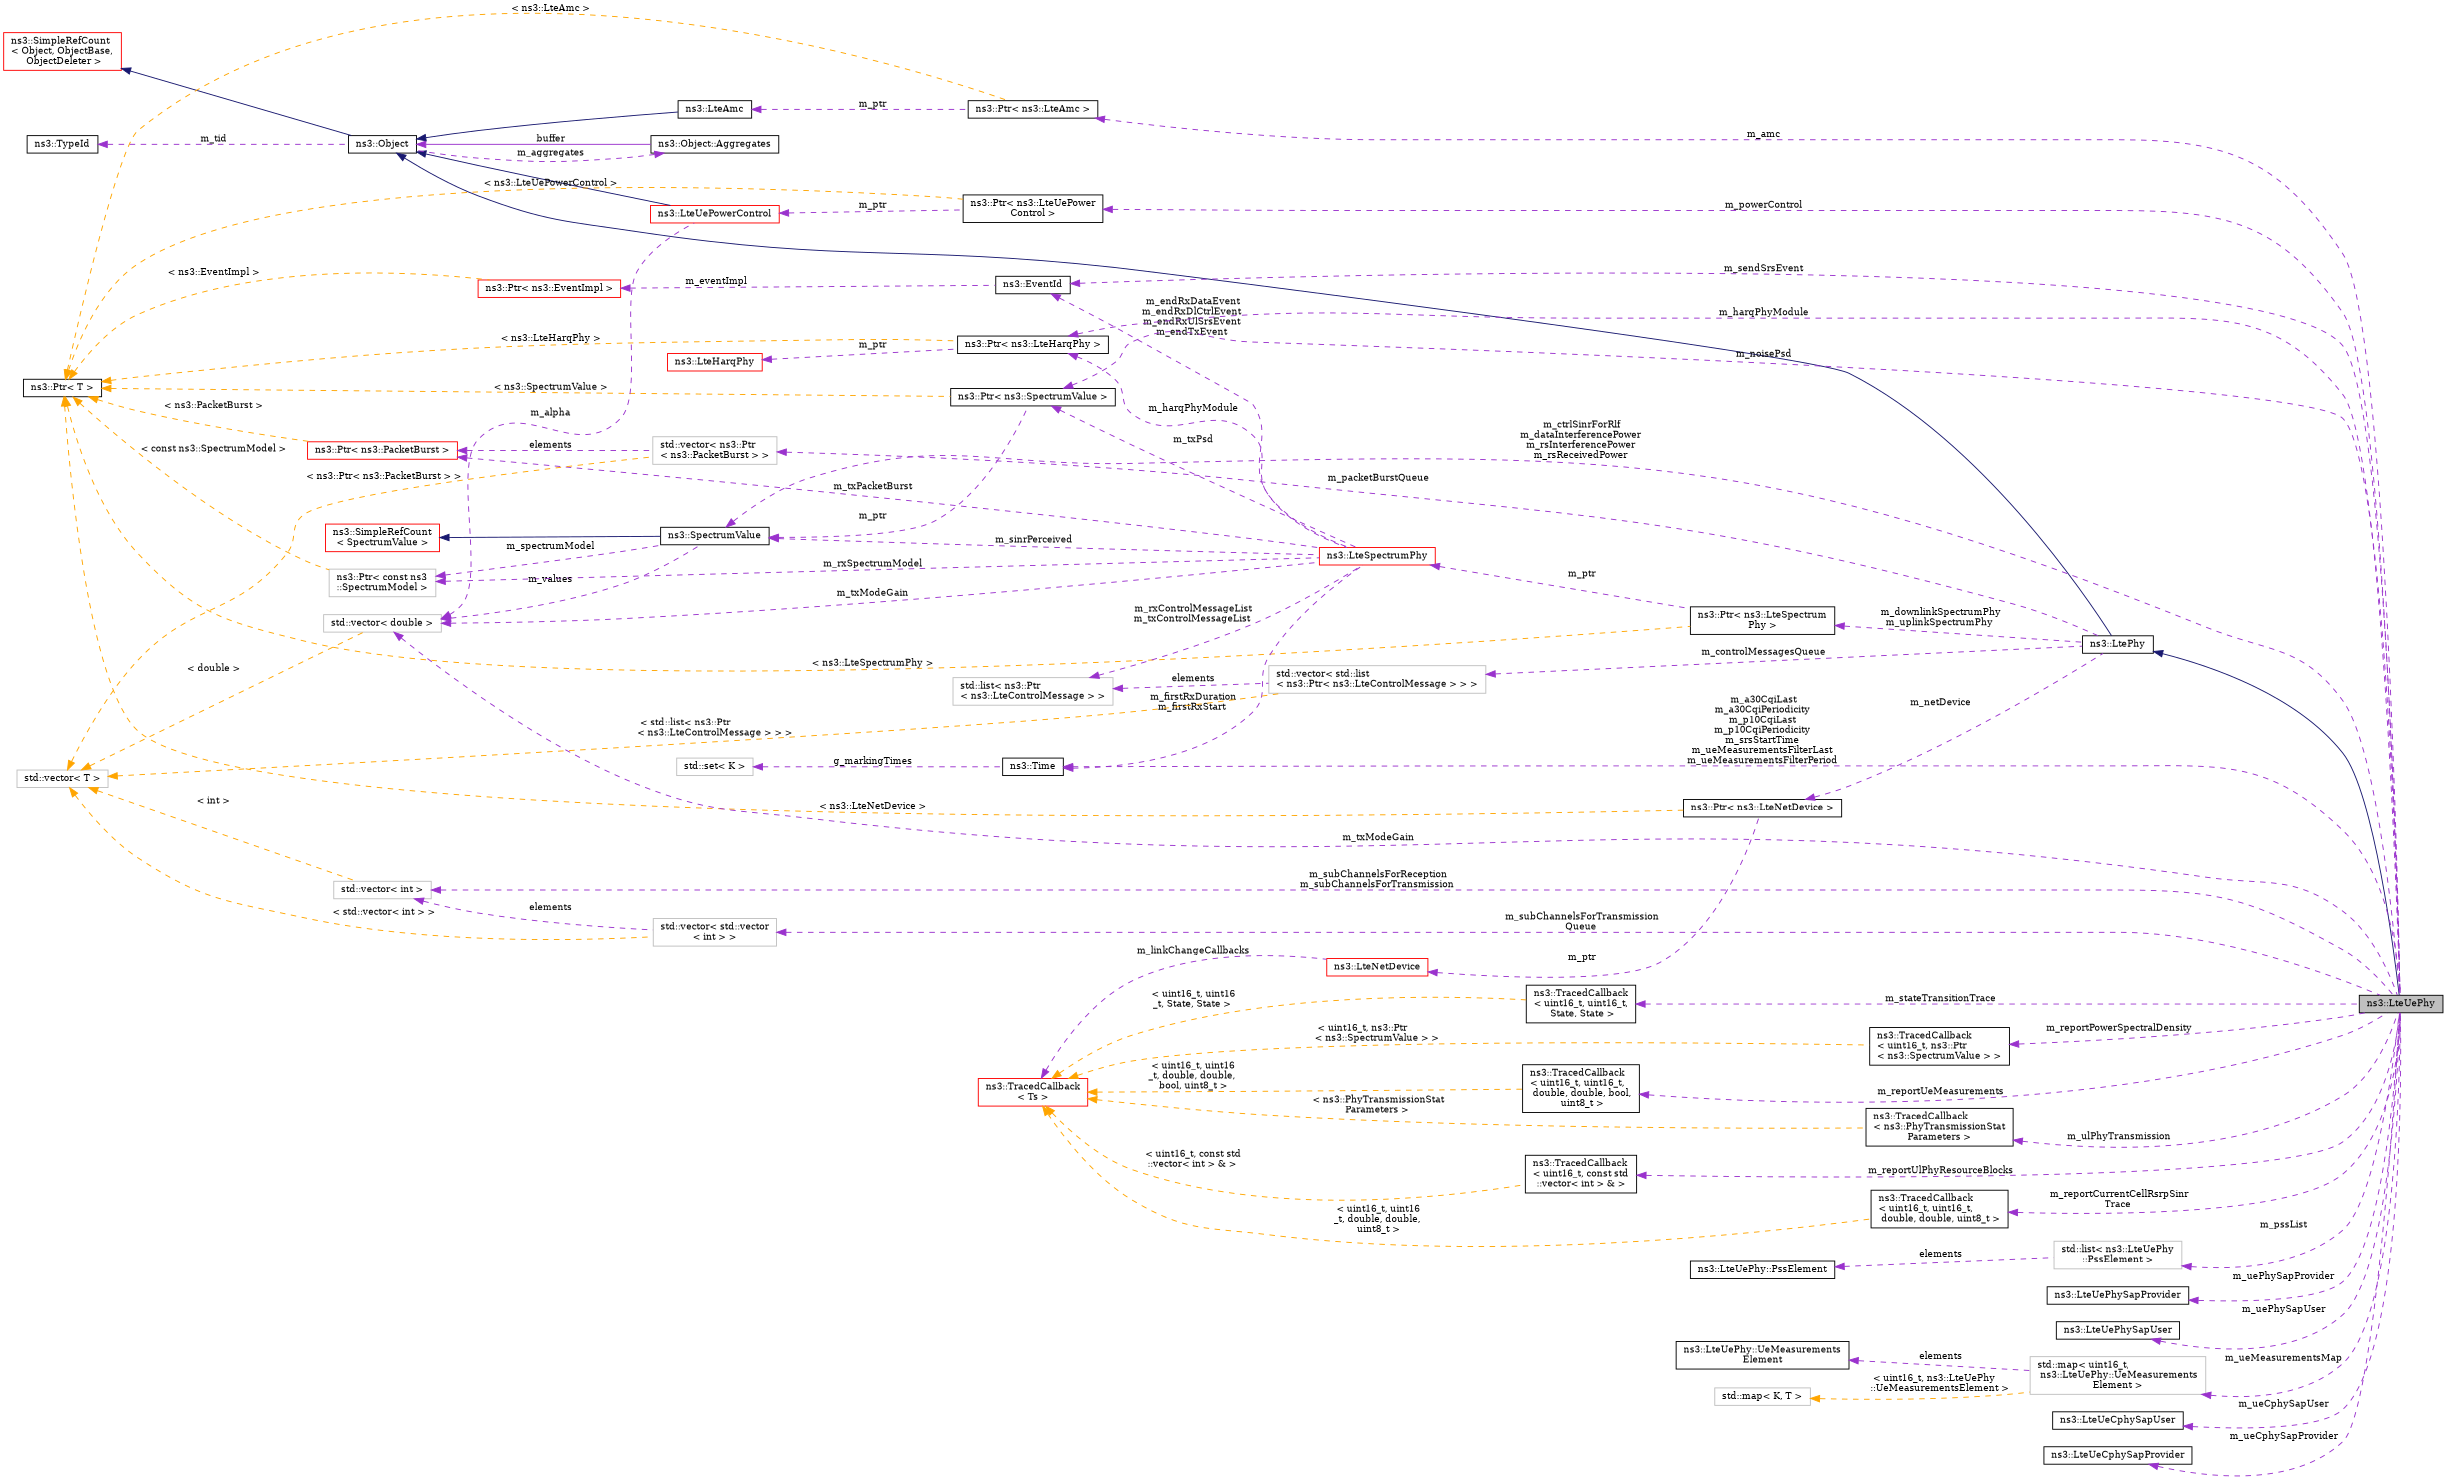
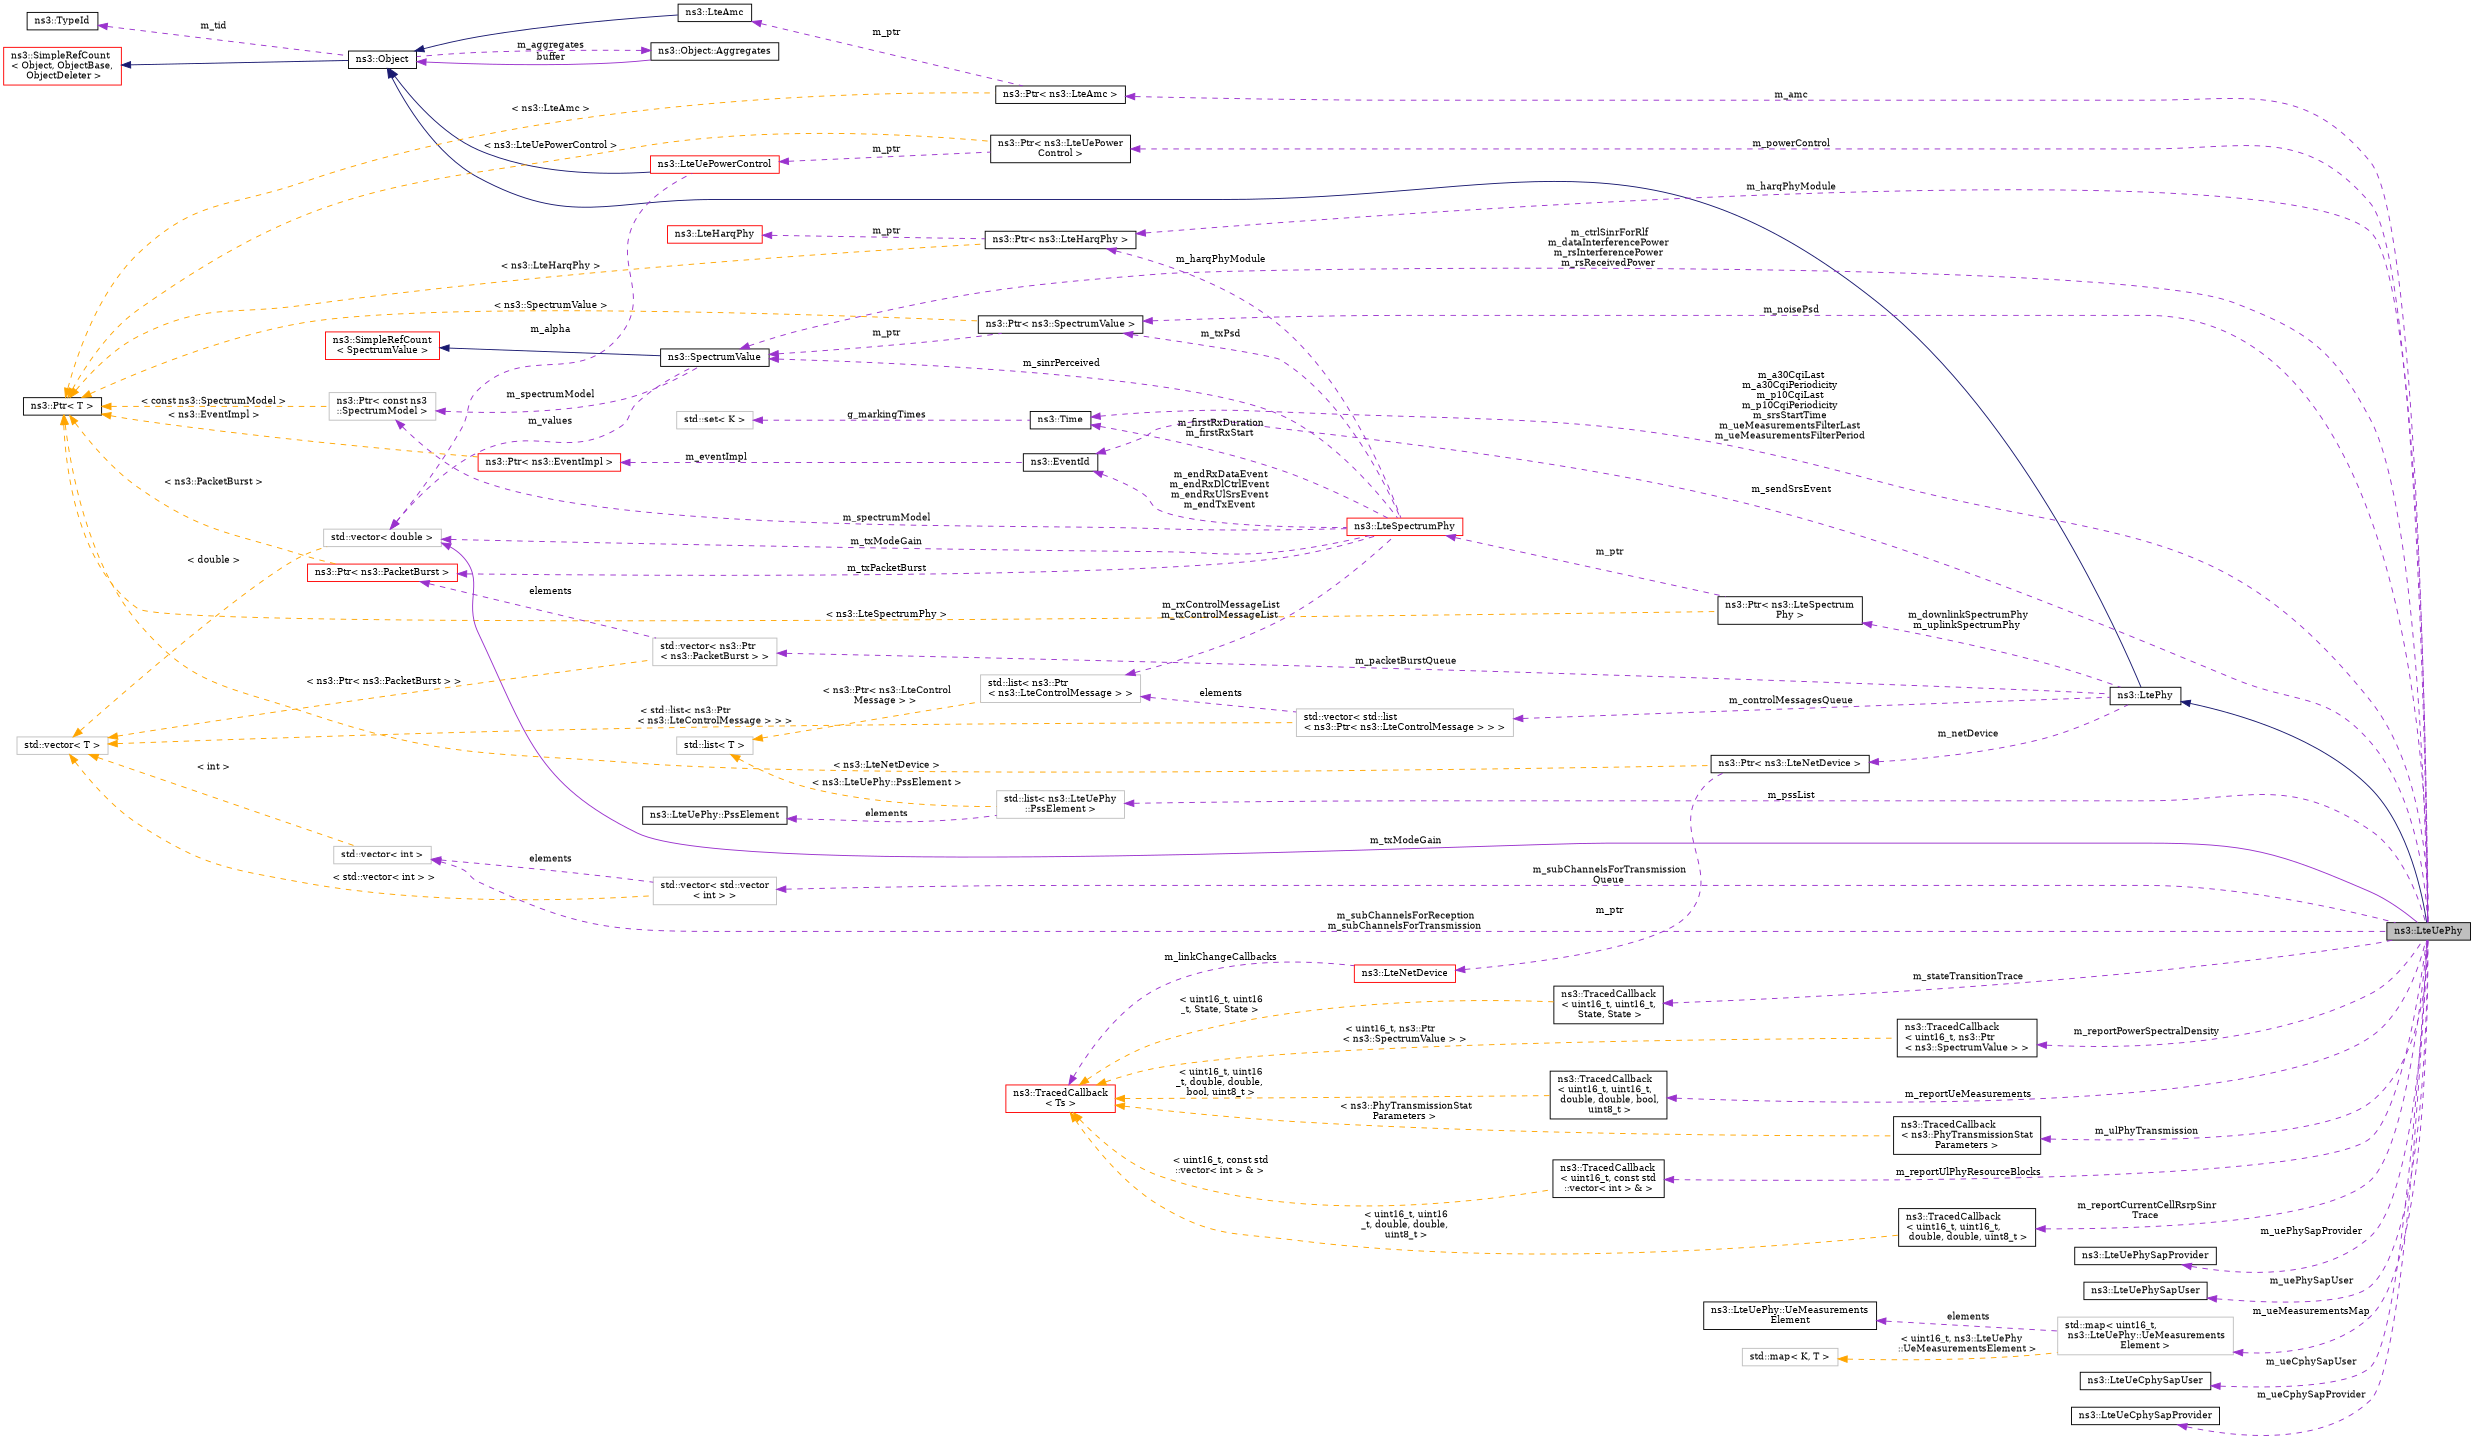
edge "ns3::LteSpectrumPhy" -> "ns3::Ptr< const ns3 ::SpectrumModel >": label " m_rxSpectrumModel" -> " m_spectrumModel"
node "std::list< T >": added
edge "ns3::LteUePhy" -> "std::vector< double >": style dashed -> solid
